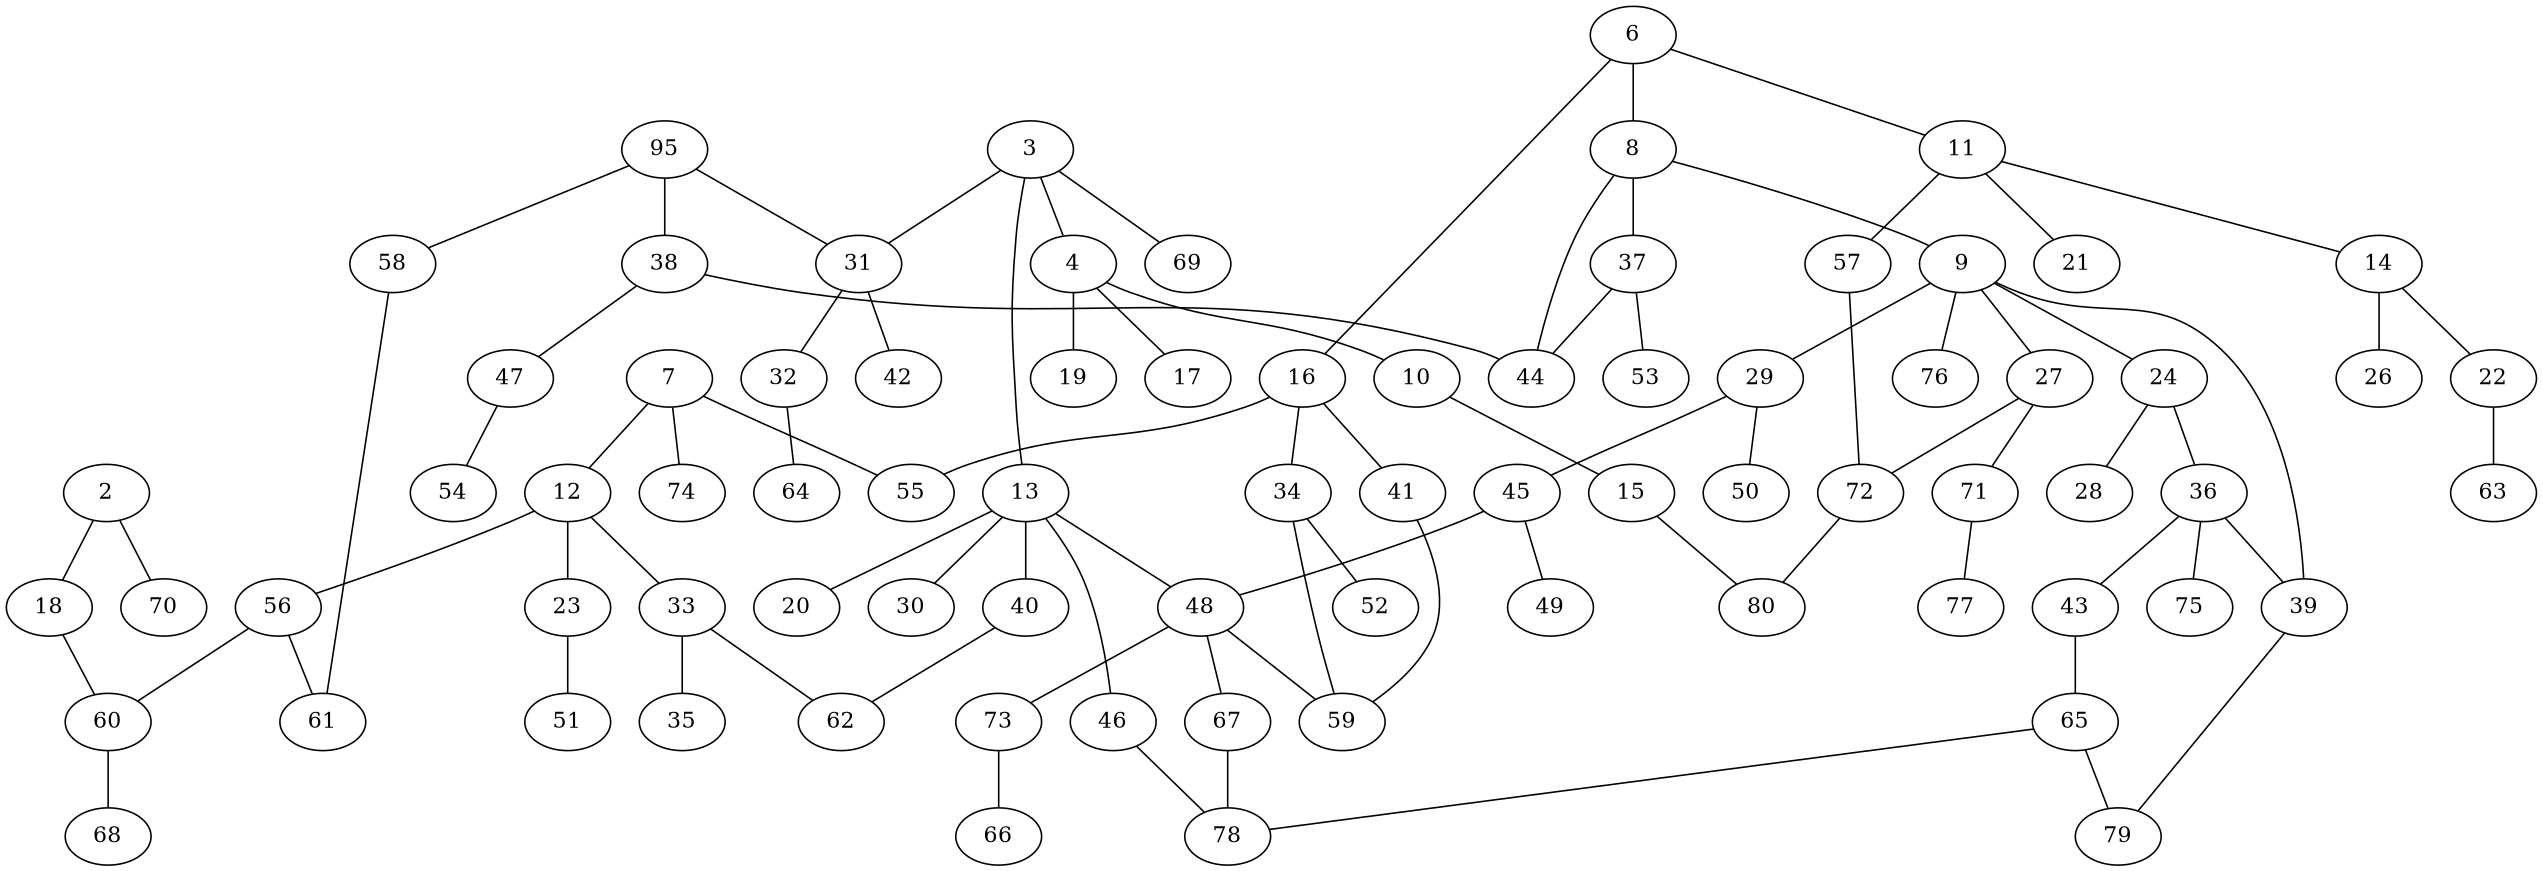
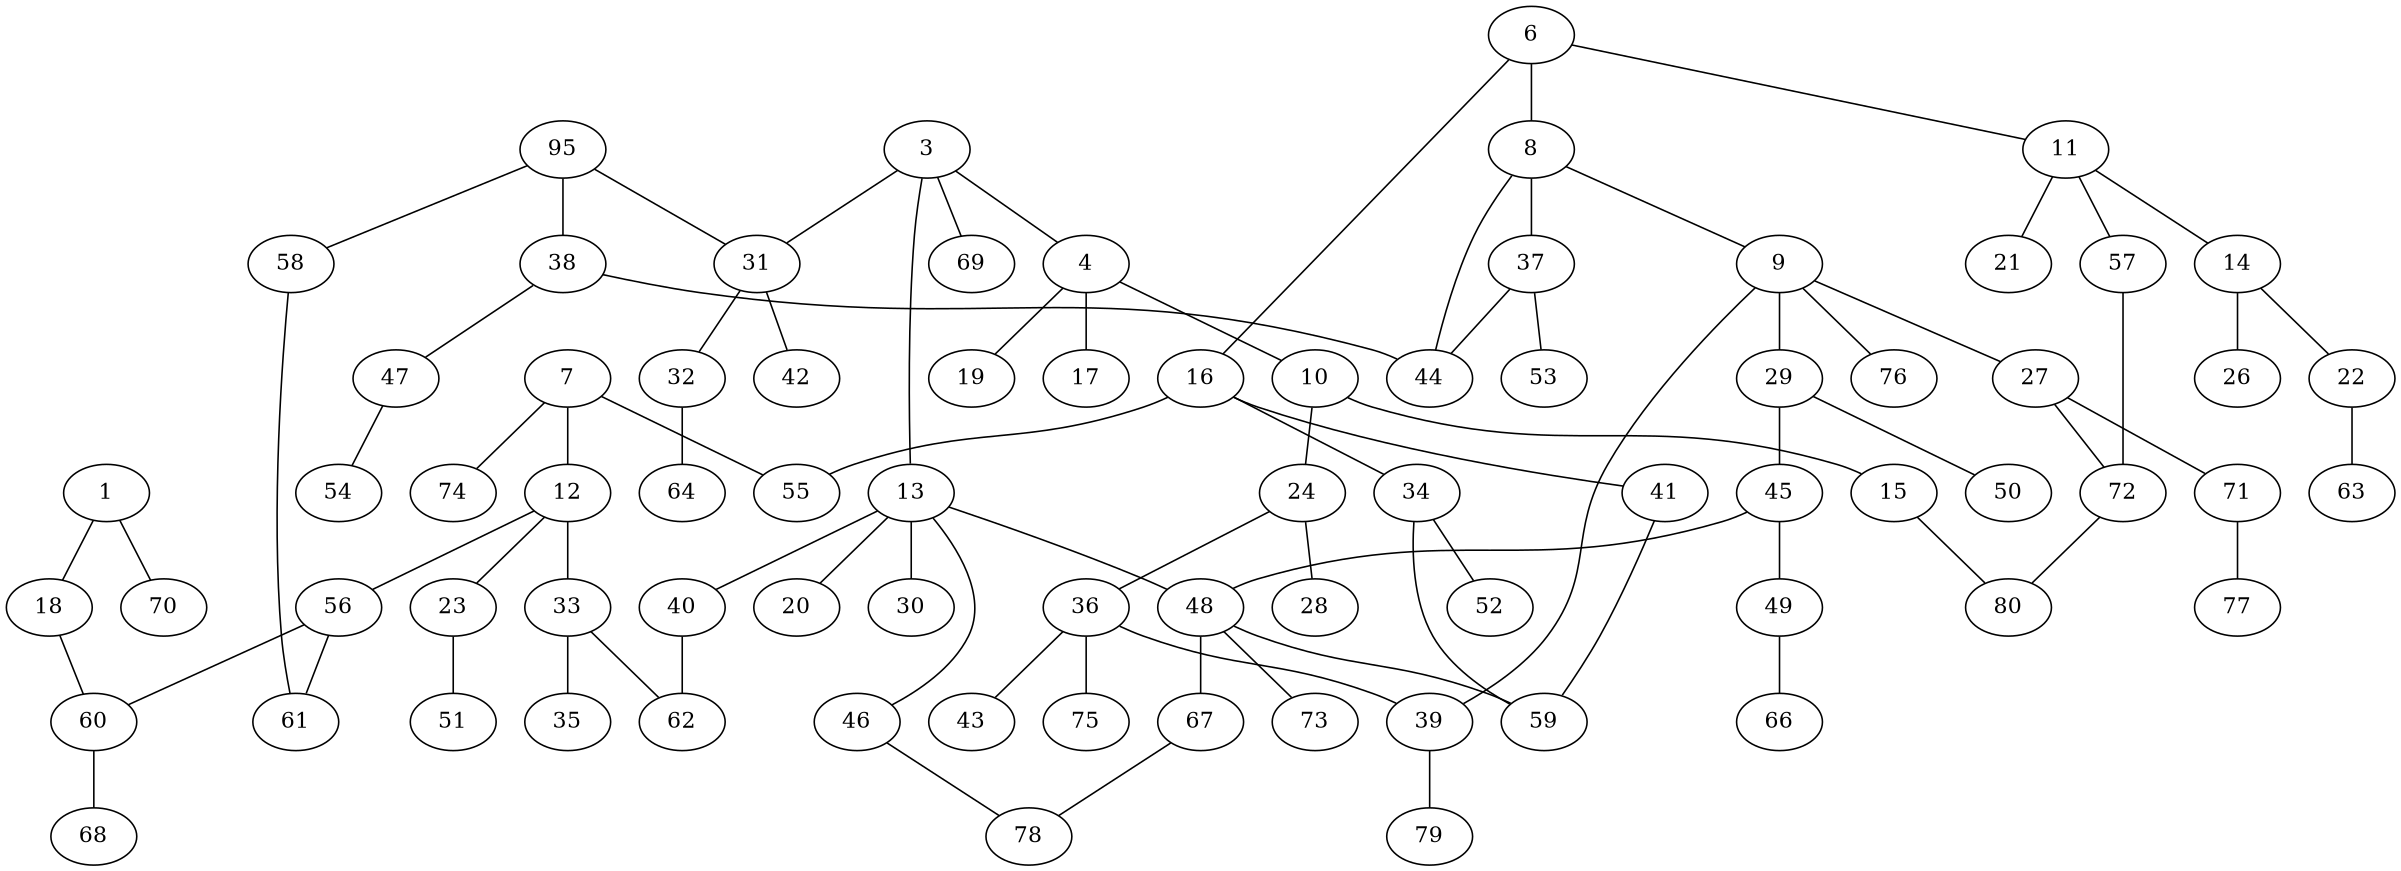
edge "9" -- "24": now "10" -- "24"
node "2": label "2" -> "1"
node "65": removed
edge "73" -- "66": now "49" -- "66"
